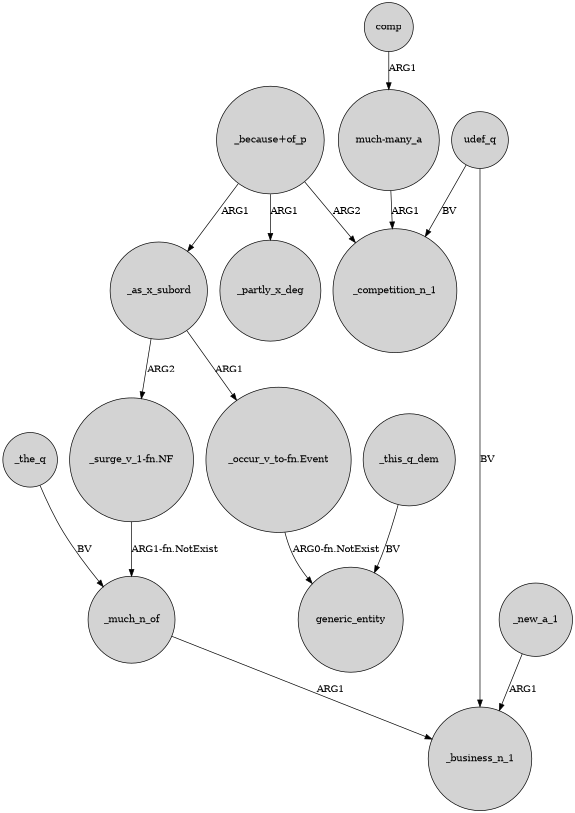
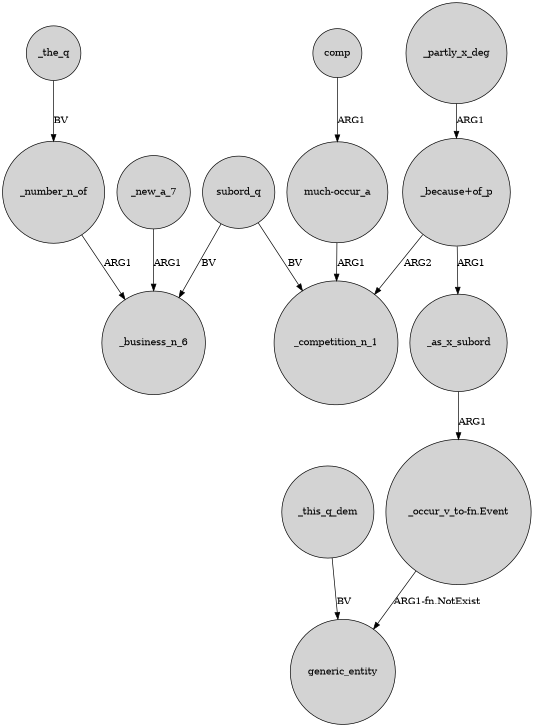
node "much-many_a": label "much-many_a" -> "much-occur_a"
node "udef_q": label "udef_q" -> "subord_q"
edge "_because+of_p" -> "_partly_x_deg": reversed
node "_surge_v_1-fn.NF": removed
edge "_occur_v_to-fn.Event" -> "generic_entity": label "ARG0-fn.NotExist" -> "ARG1-fn.NotExist"
node "_much_n_of": label "_much_n_of" -> "_number_n_of"
node "_new_a_1": label "_new_a_1" -> "_new_a_7"
node "_business_n_1": label "_business_n_1" -> "_business_n_6"
